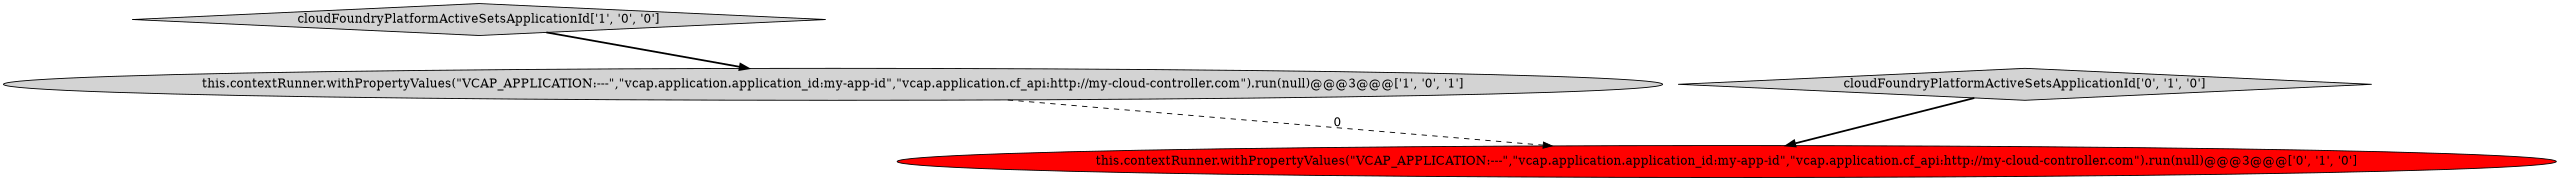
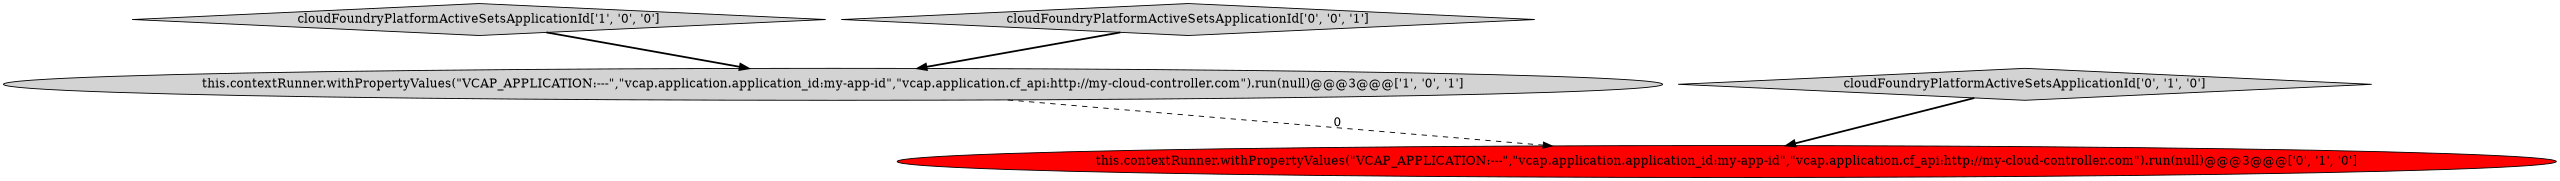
node "cloudFoundryPlatformActiveSetsApplicationId['0', '0', '1']": added
